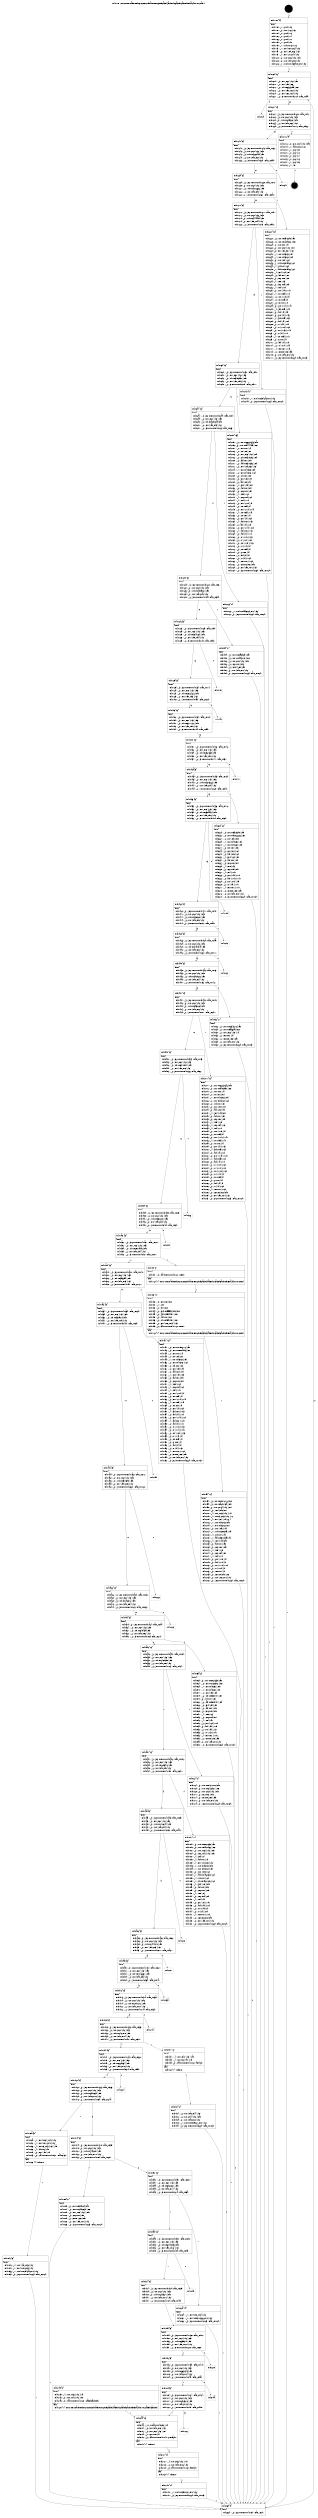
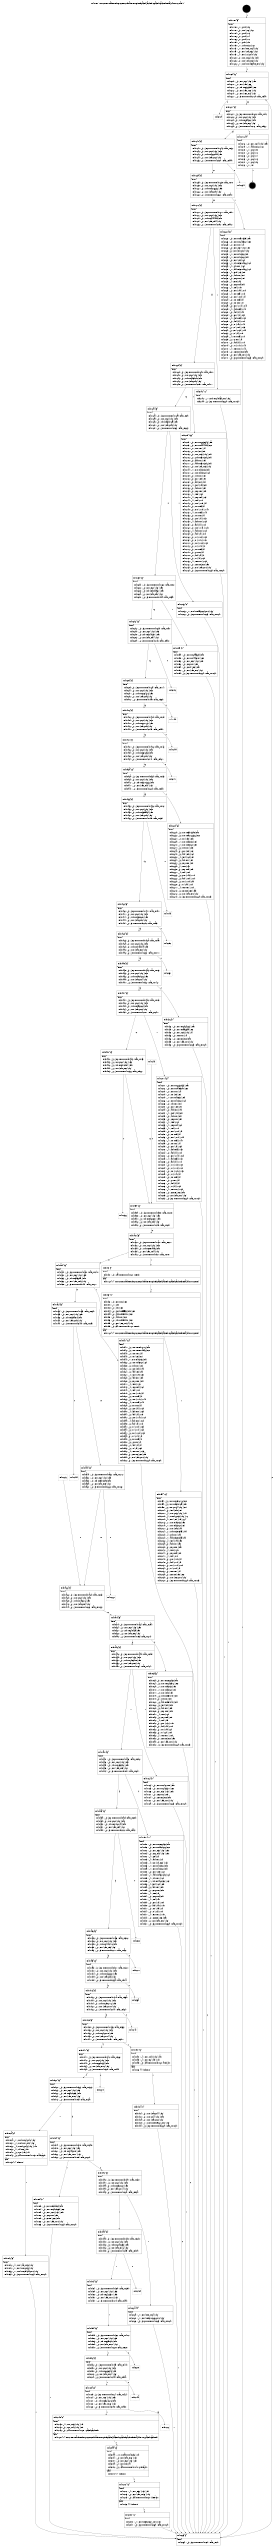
node "0x4027b9": added
edge "0x4019e9 [25]" -> "0x40240f": reversed
edge "0x401a66 [25]" -> "0x402813": reversed
edge "0x401c0f [25]" -> "0x4021aa [23]": now "0x401c0f [25]" -> "0x40219e [12]"
